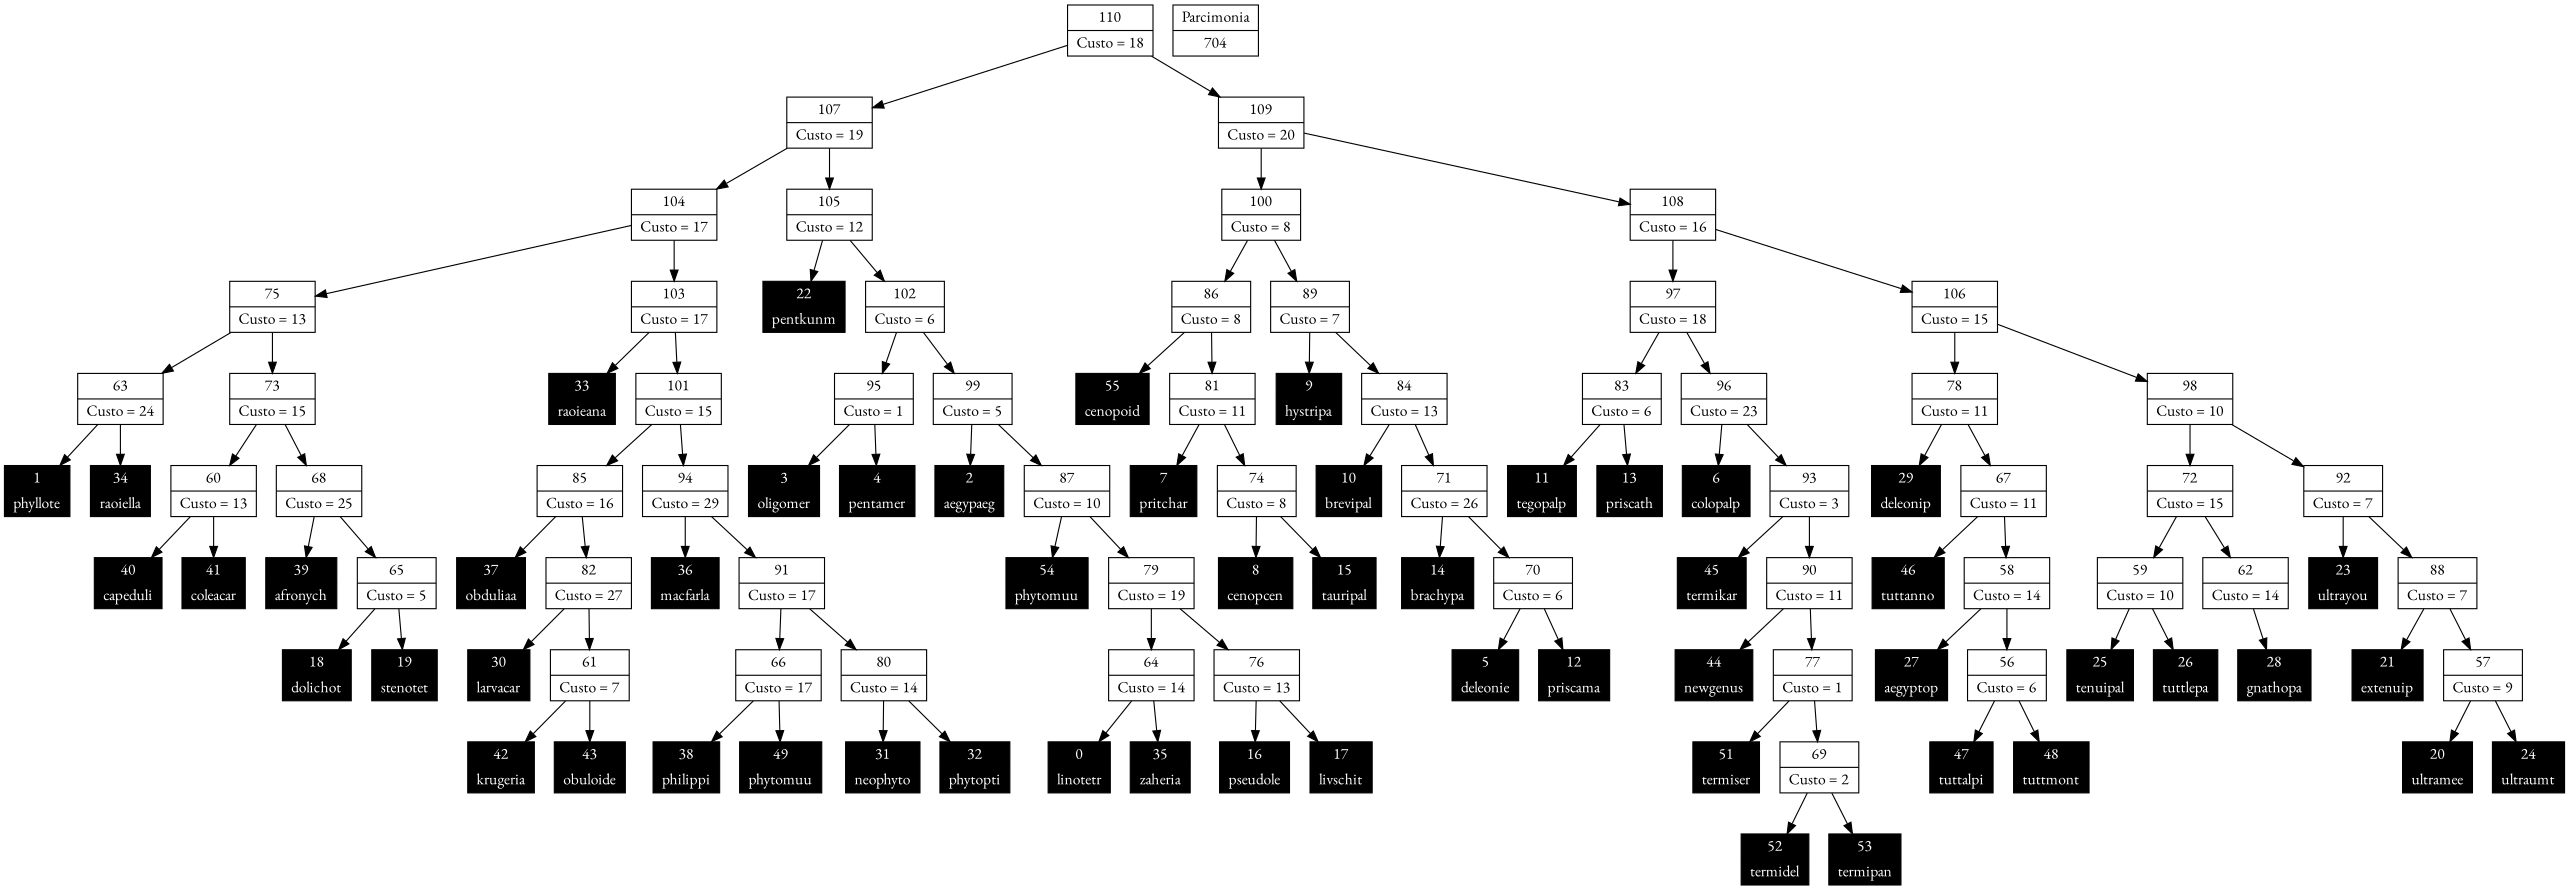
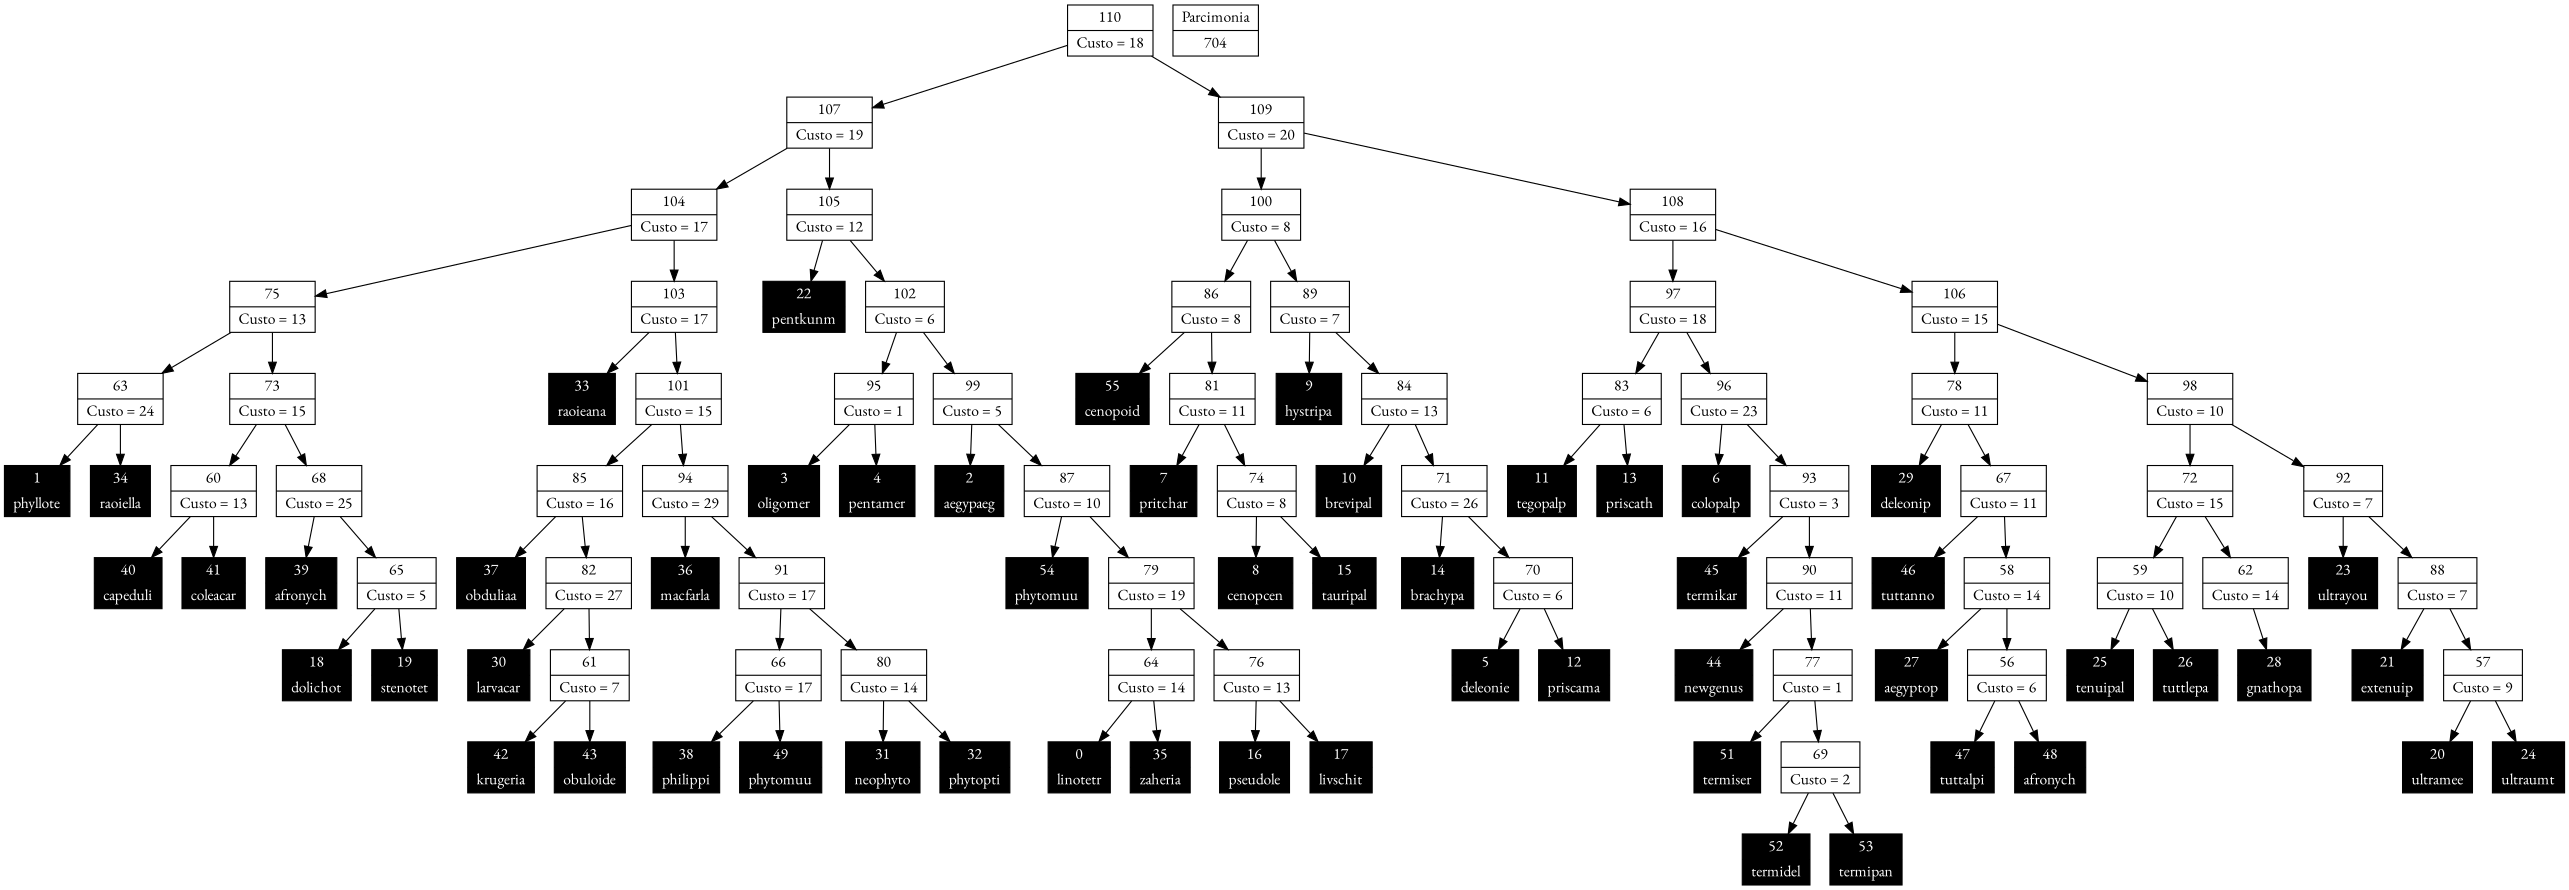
node "48": text "tuttmont" -> "afronych"
